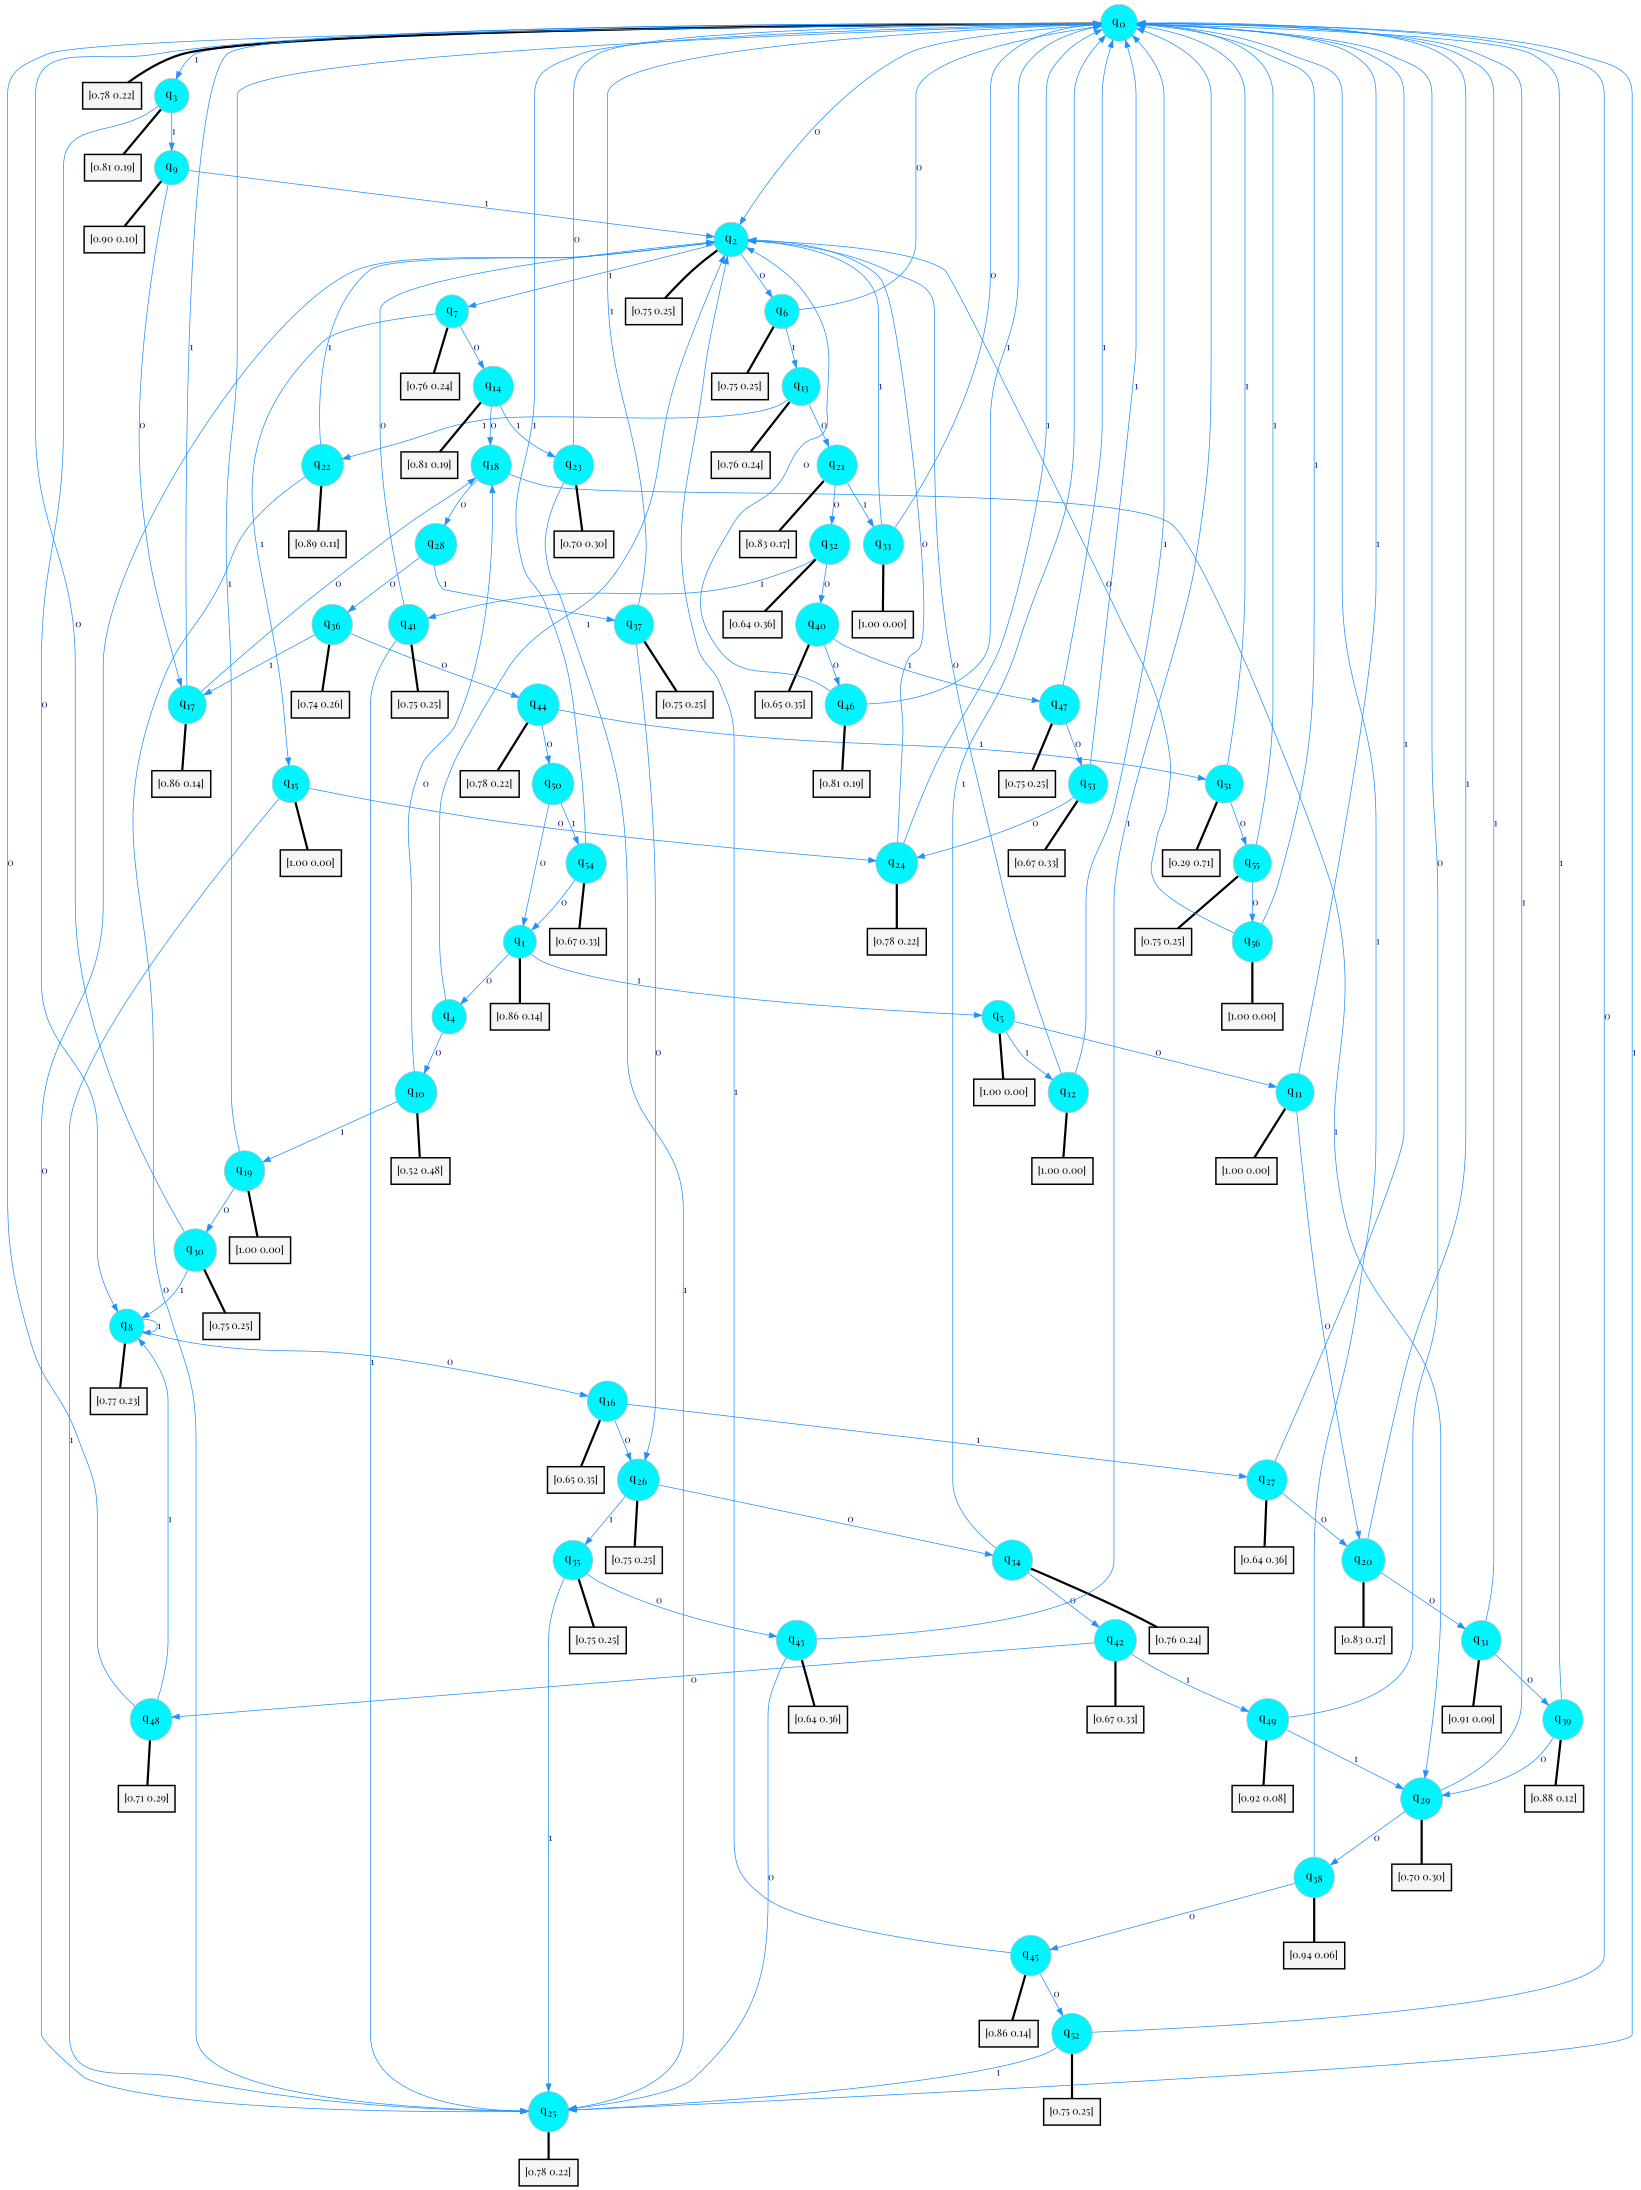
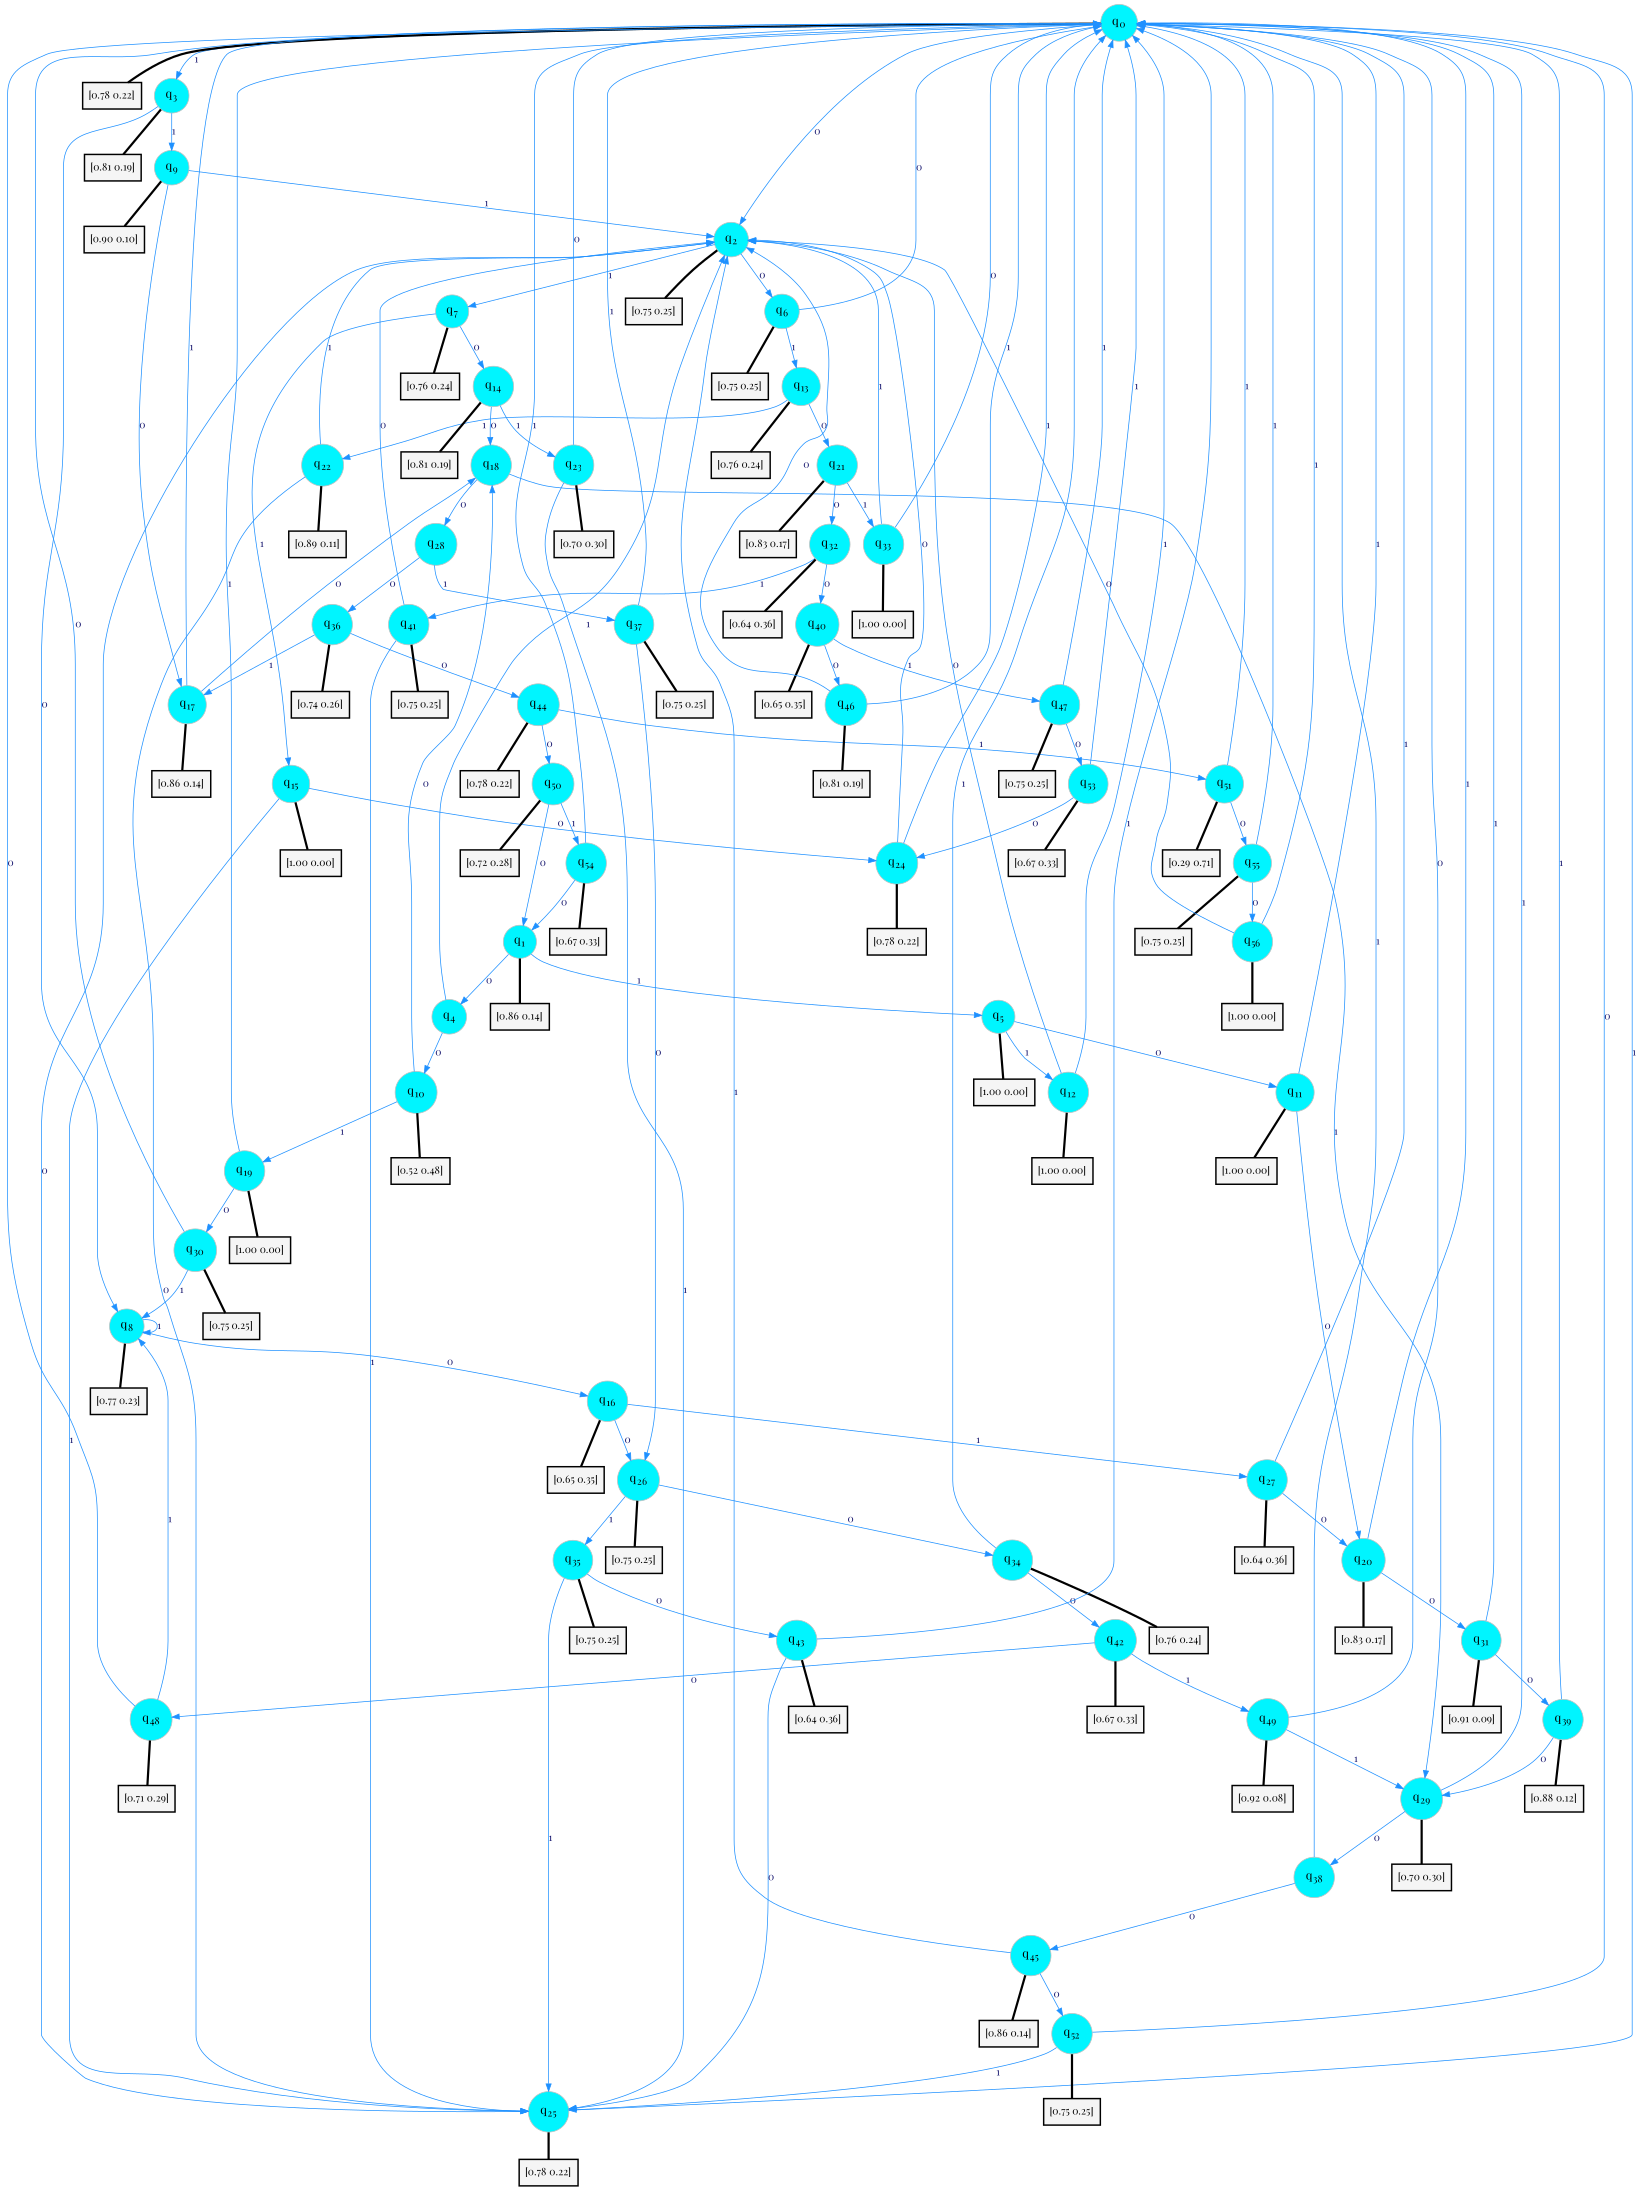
node "[0.72 0.28]": added
node "[0.94 0.06]": removed
